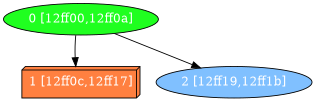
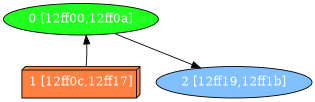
edge "0 [12ff00,12ff0a]" -> "1 [12ff0c,12ff17]": reversed
